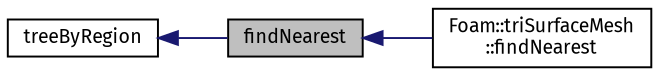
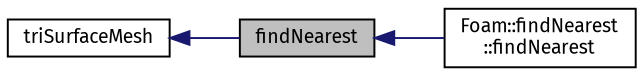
node "treeByRegion": label "treeByRegion" -> "triSurfaceMesh"
node "Foam::triSurfaceMesh ::findNearest": label "Foam::triSurfaceMesh ::findNearest" -> "Foam::findNearest ::findNearest"
